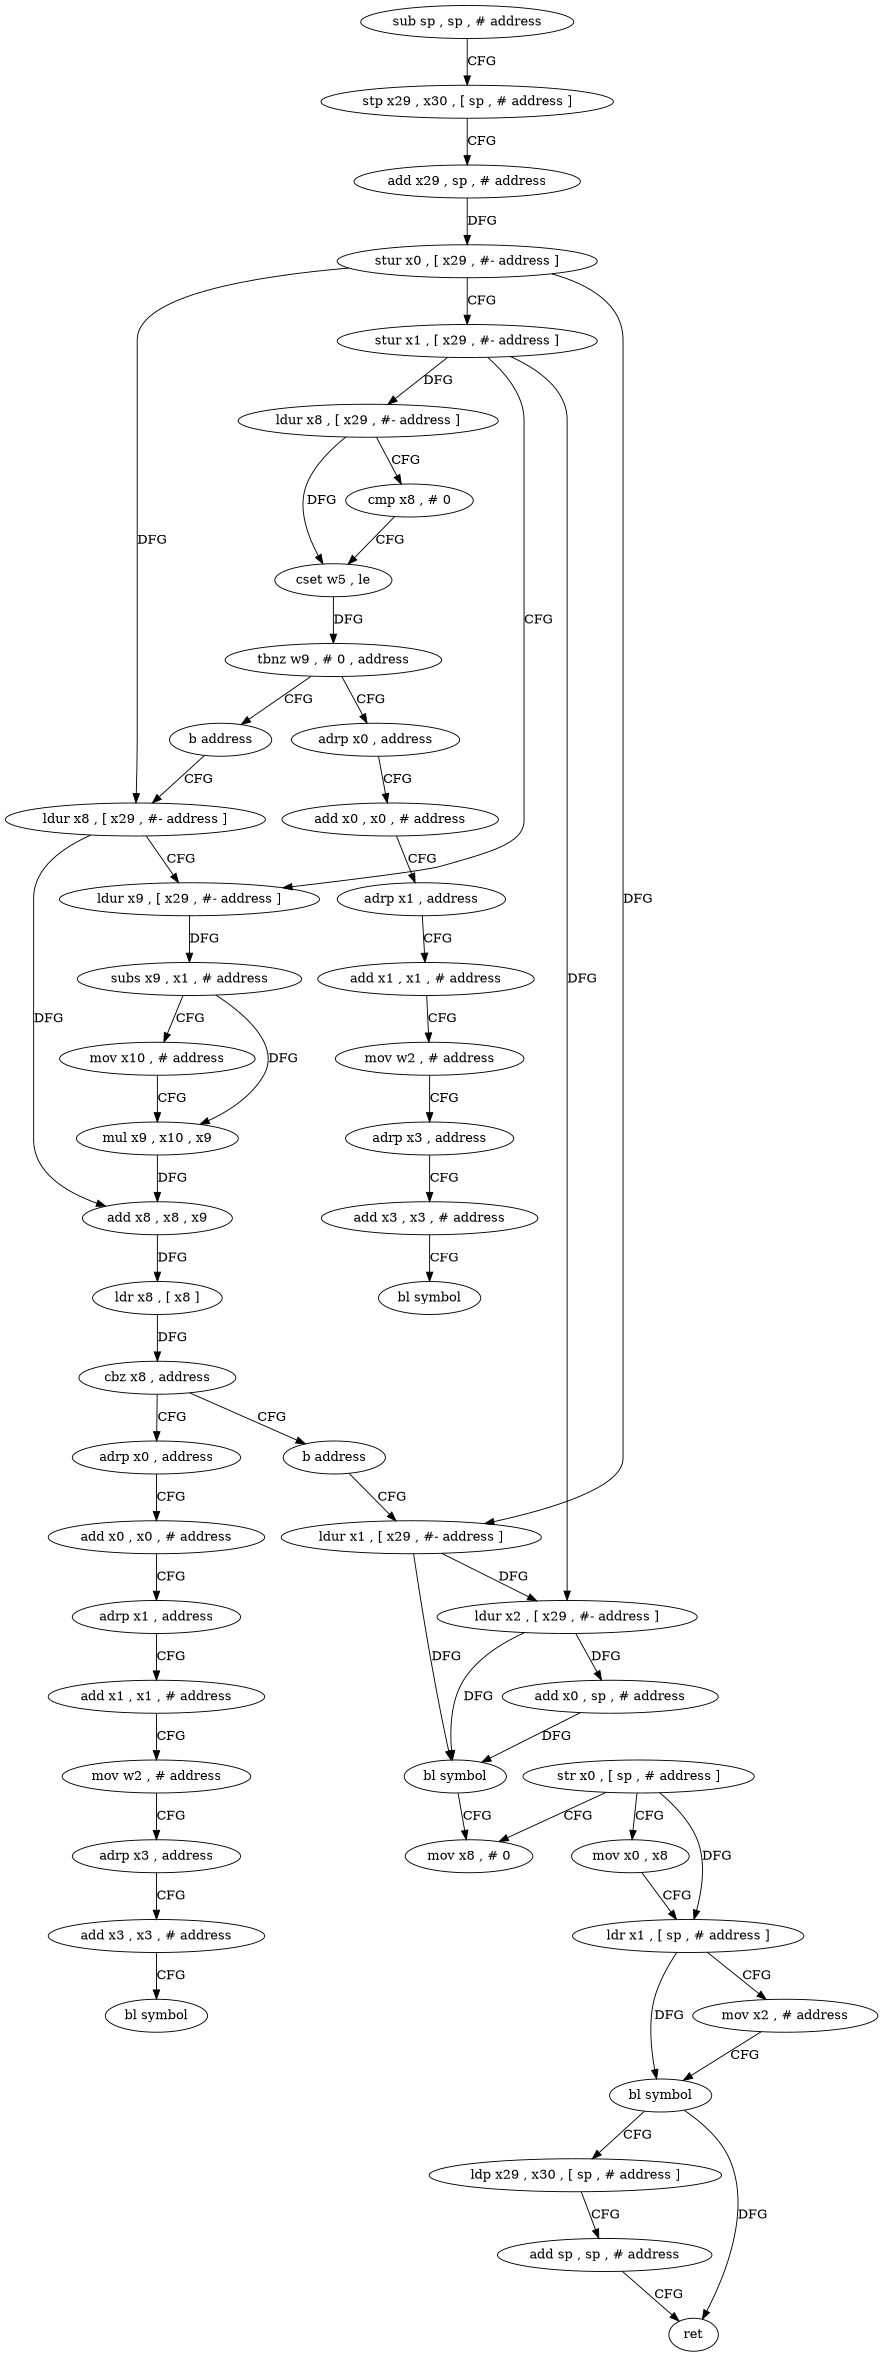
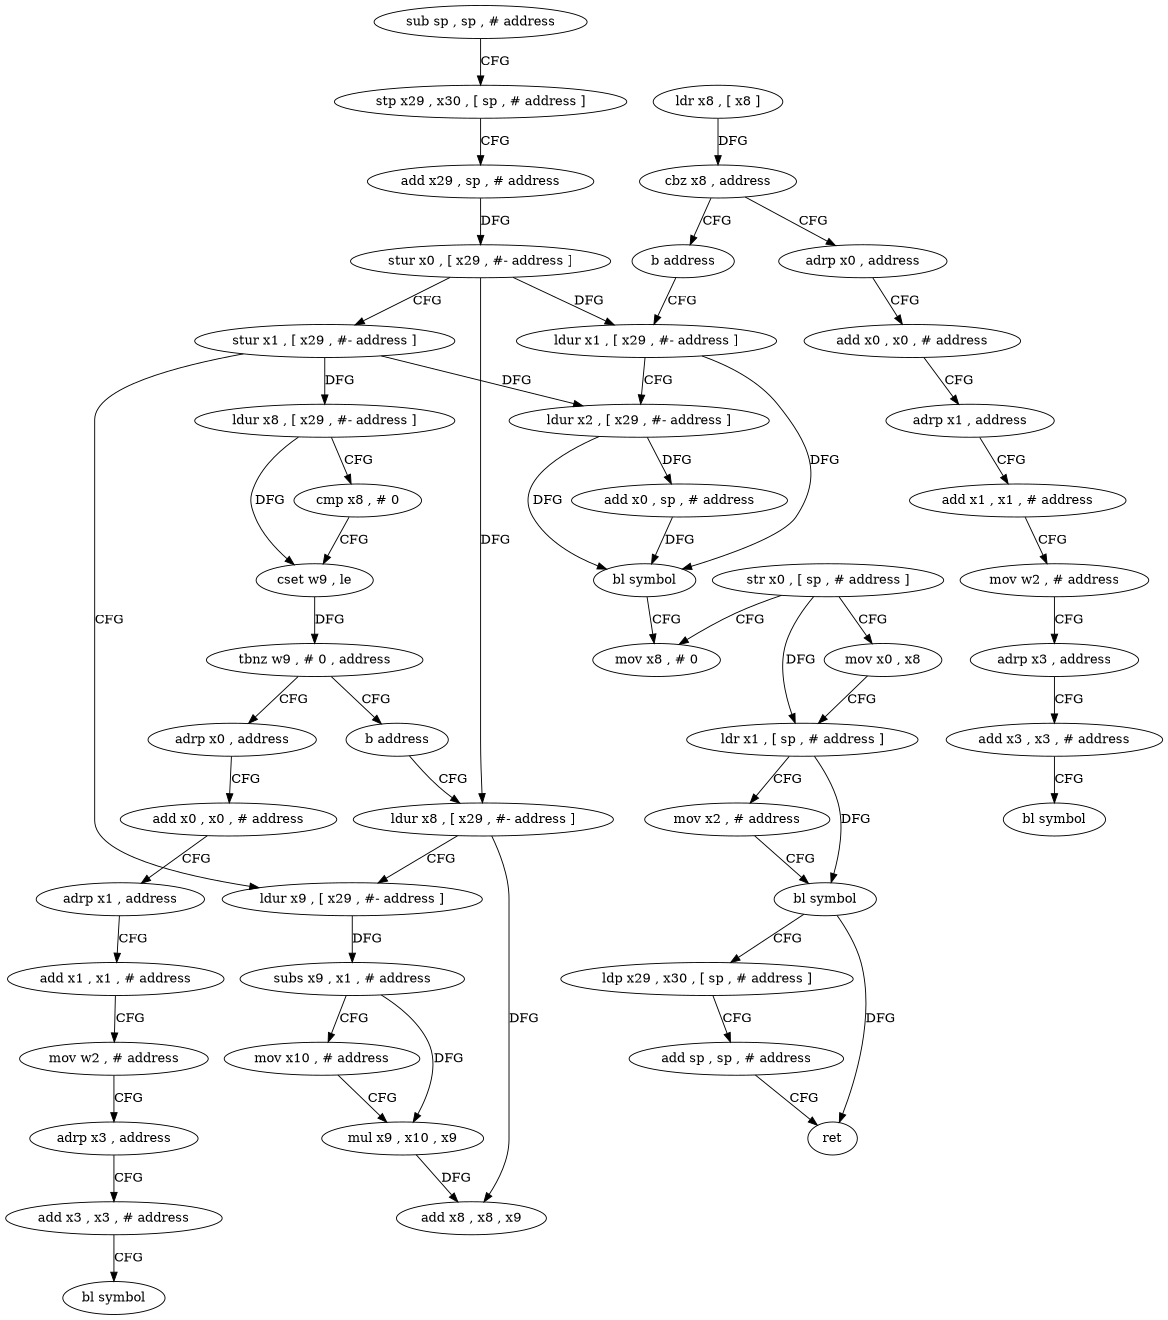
node "cset w5 , le": label "cset w5 , le" -> "cset w9 , le"
edge "add x8 , x8 , x9" -> "ldr x8 , [ x8 ]": removed, label "DFG"
edge "ldur x1 , [ x29 , #- address ]" -> "ldur x2 , [ x29 , #- address ]": label "DFG" -> "CFG"
